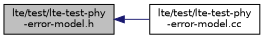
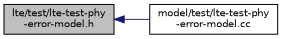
node "lte/test/lte-test-phy -error-model.cc": label "lte/test/lte-test-phy -error-model.cc" -> "model/test/lte-test-phy -error-model.cc"
